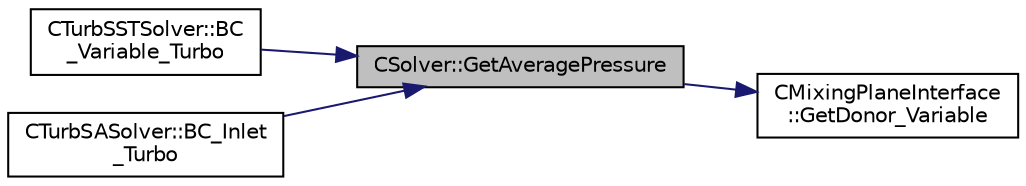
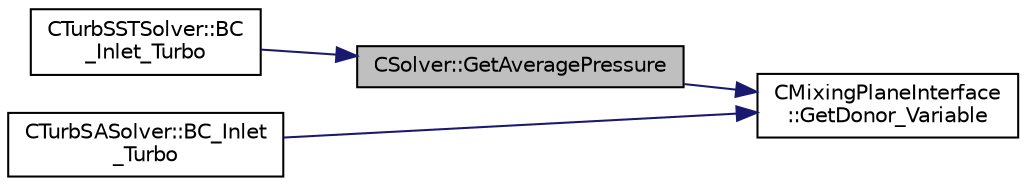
node "CTurbSSTSolver::BC _Variable_Turbo": label "CTurbSSTSolver::BC _Variable_Turbo" -> "CTurbSSTSolver::BC _Inlet_Turbo"
edge "CTurbSASolver::BC_Inlet _Turbo" -> "CSolver::GetAveragePressure": now "CTurbSASolver::BC_Inlet _Turbo" -> "CMixingPlaneInterface ::GetDonor_Variable"
